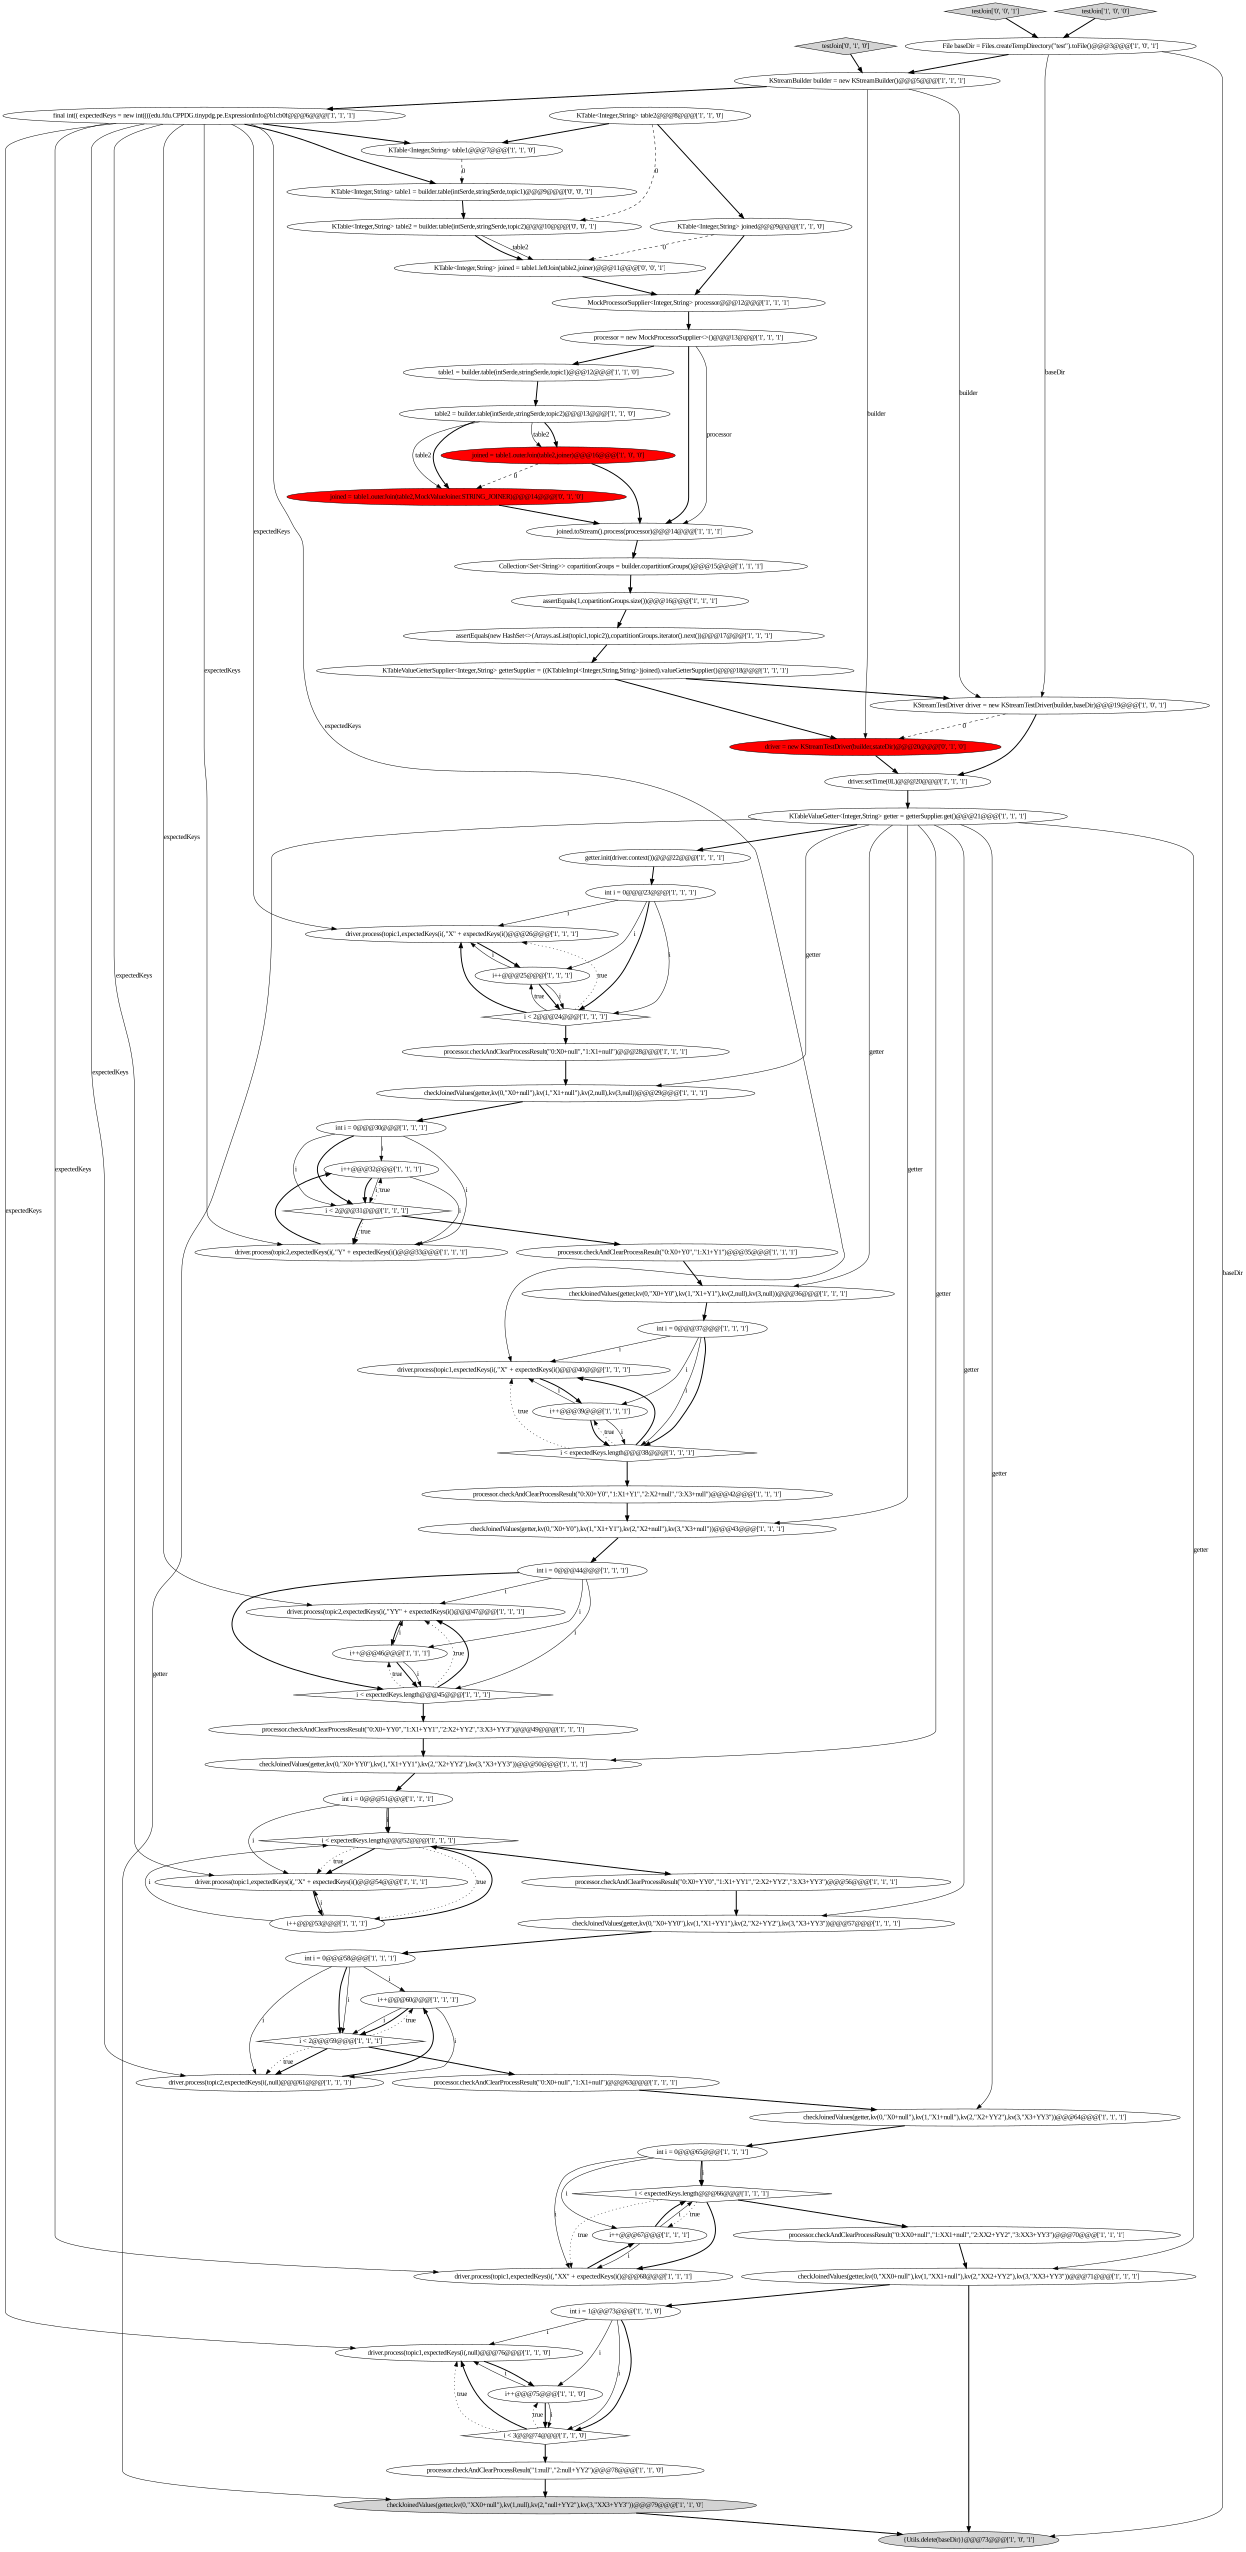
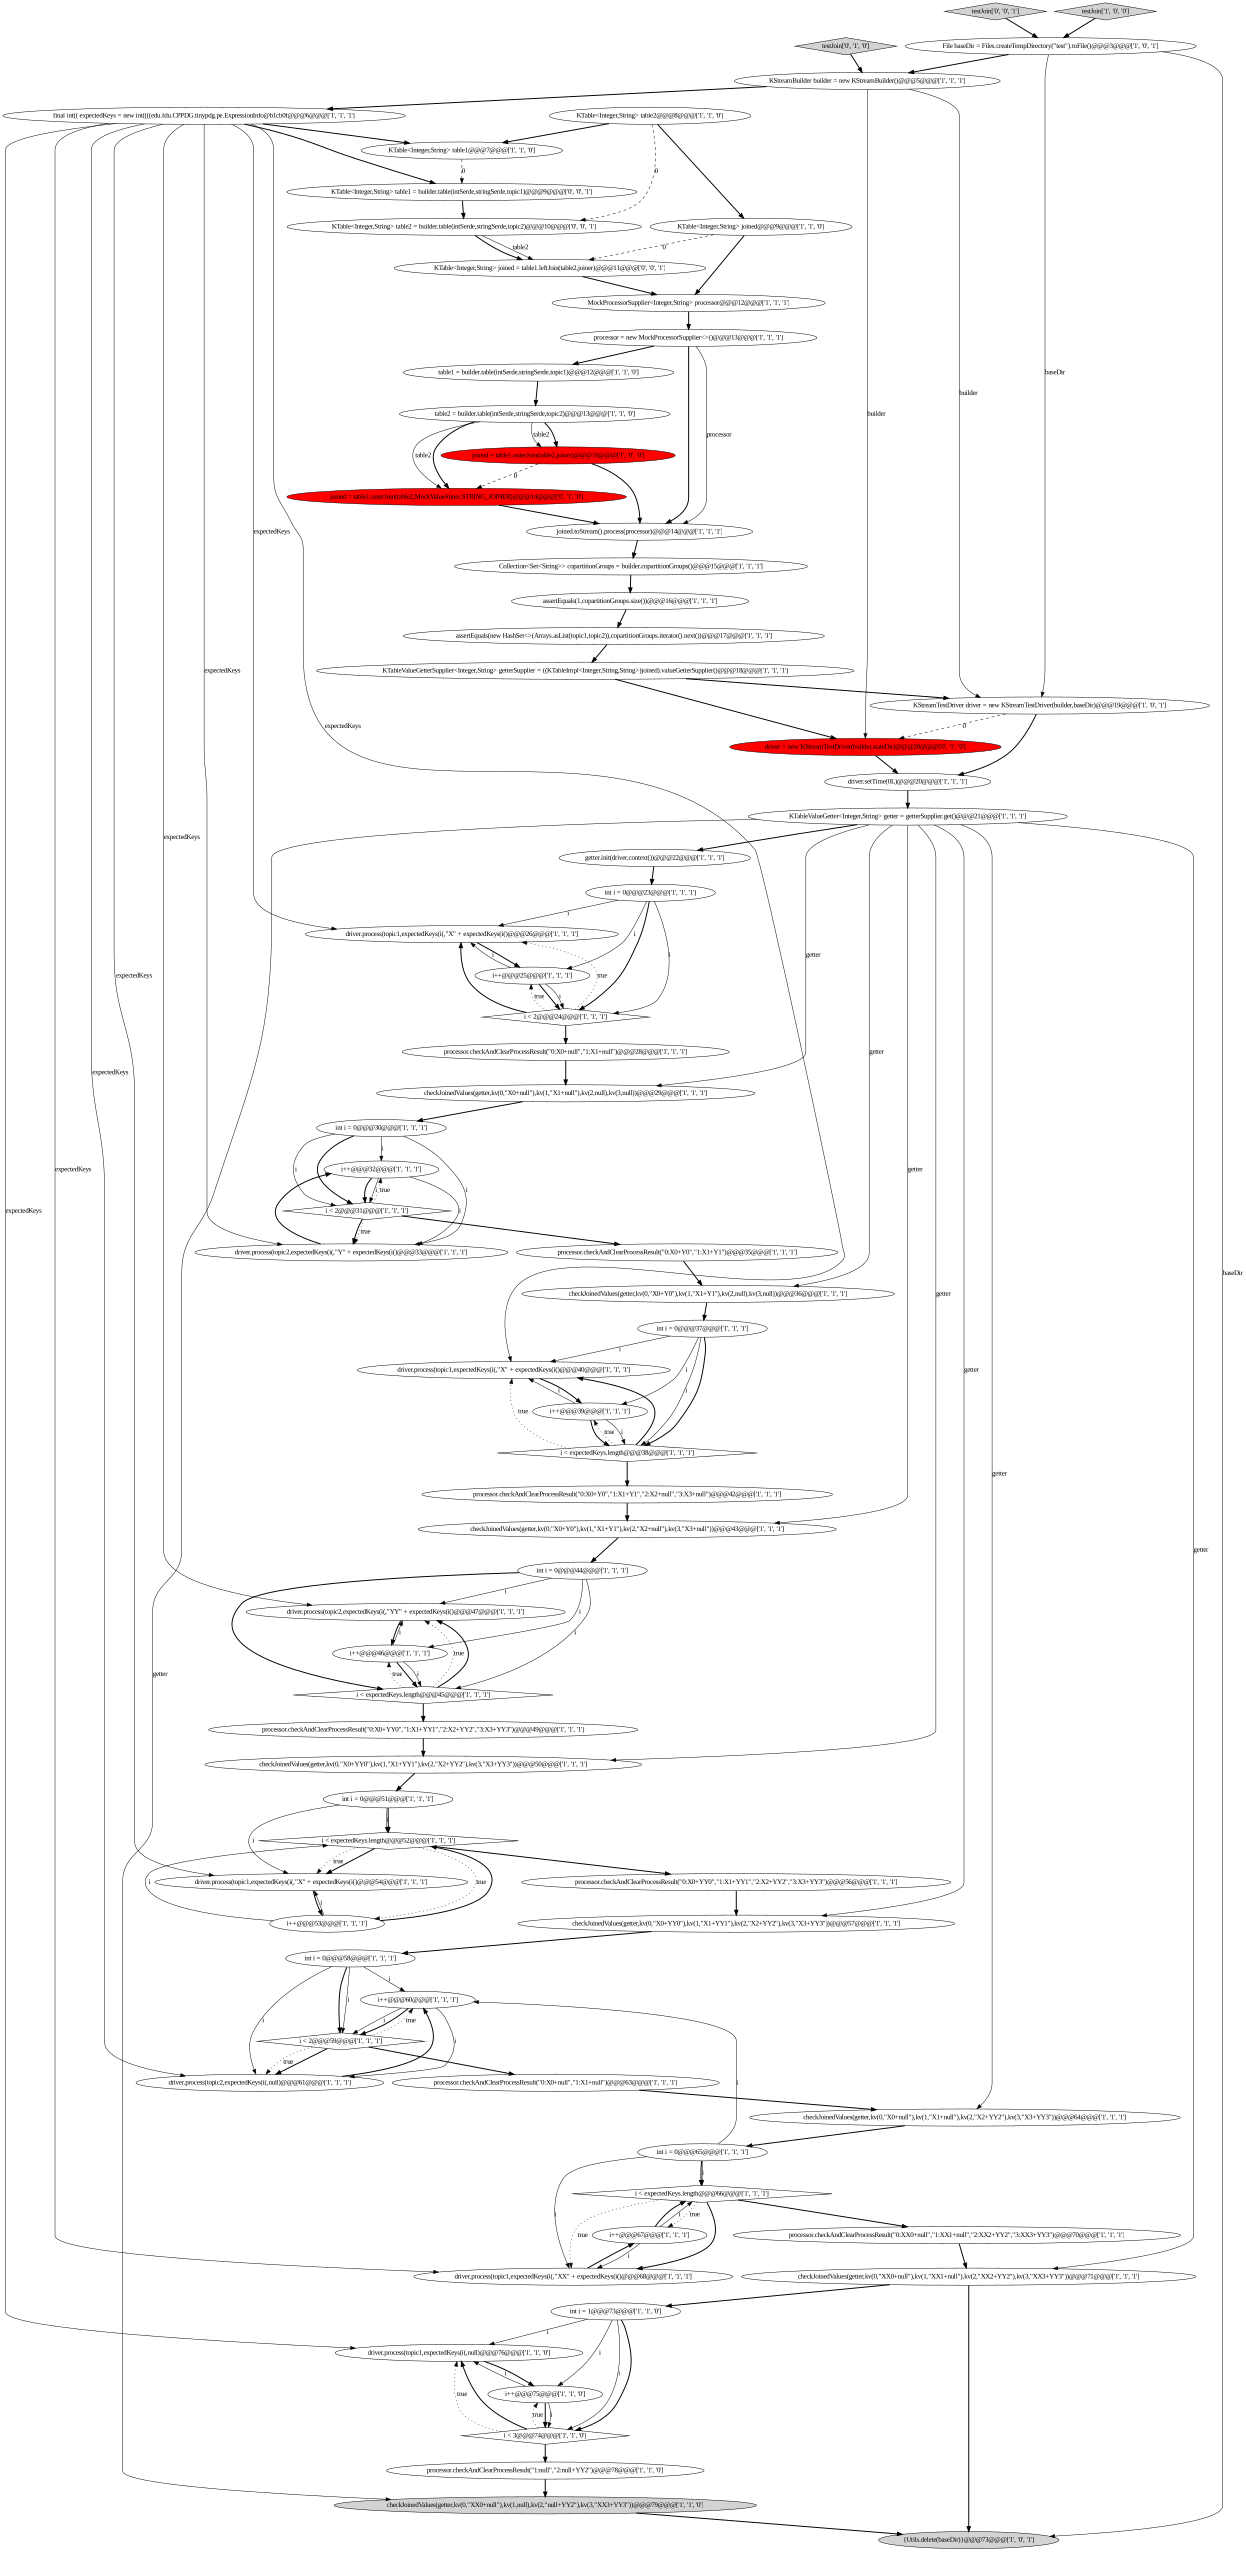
edge "i < 2@@@24@@@['1', '1', '1']" -> "i++@@@25@@@['1', '1', '1']": style solid -> dotted
edge "int i = 0@@@65@@@['1', '1', '1']" -> "i++@@@67@@@['1', '1', '1']": now "int i = 0@@@65@@@['1', '1', '1']" -> "i++@@@60@@@['1', '1', '1']"
